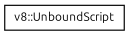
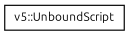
node "v8::UnboundScript": label "v8::UnboundScript" -> "v5::UnboundScript"
